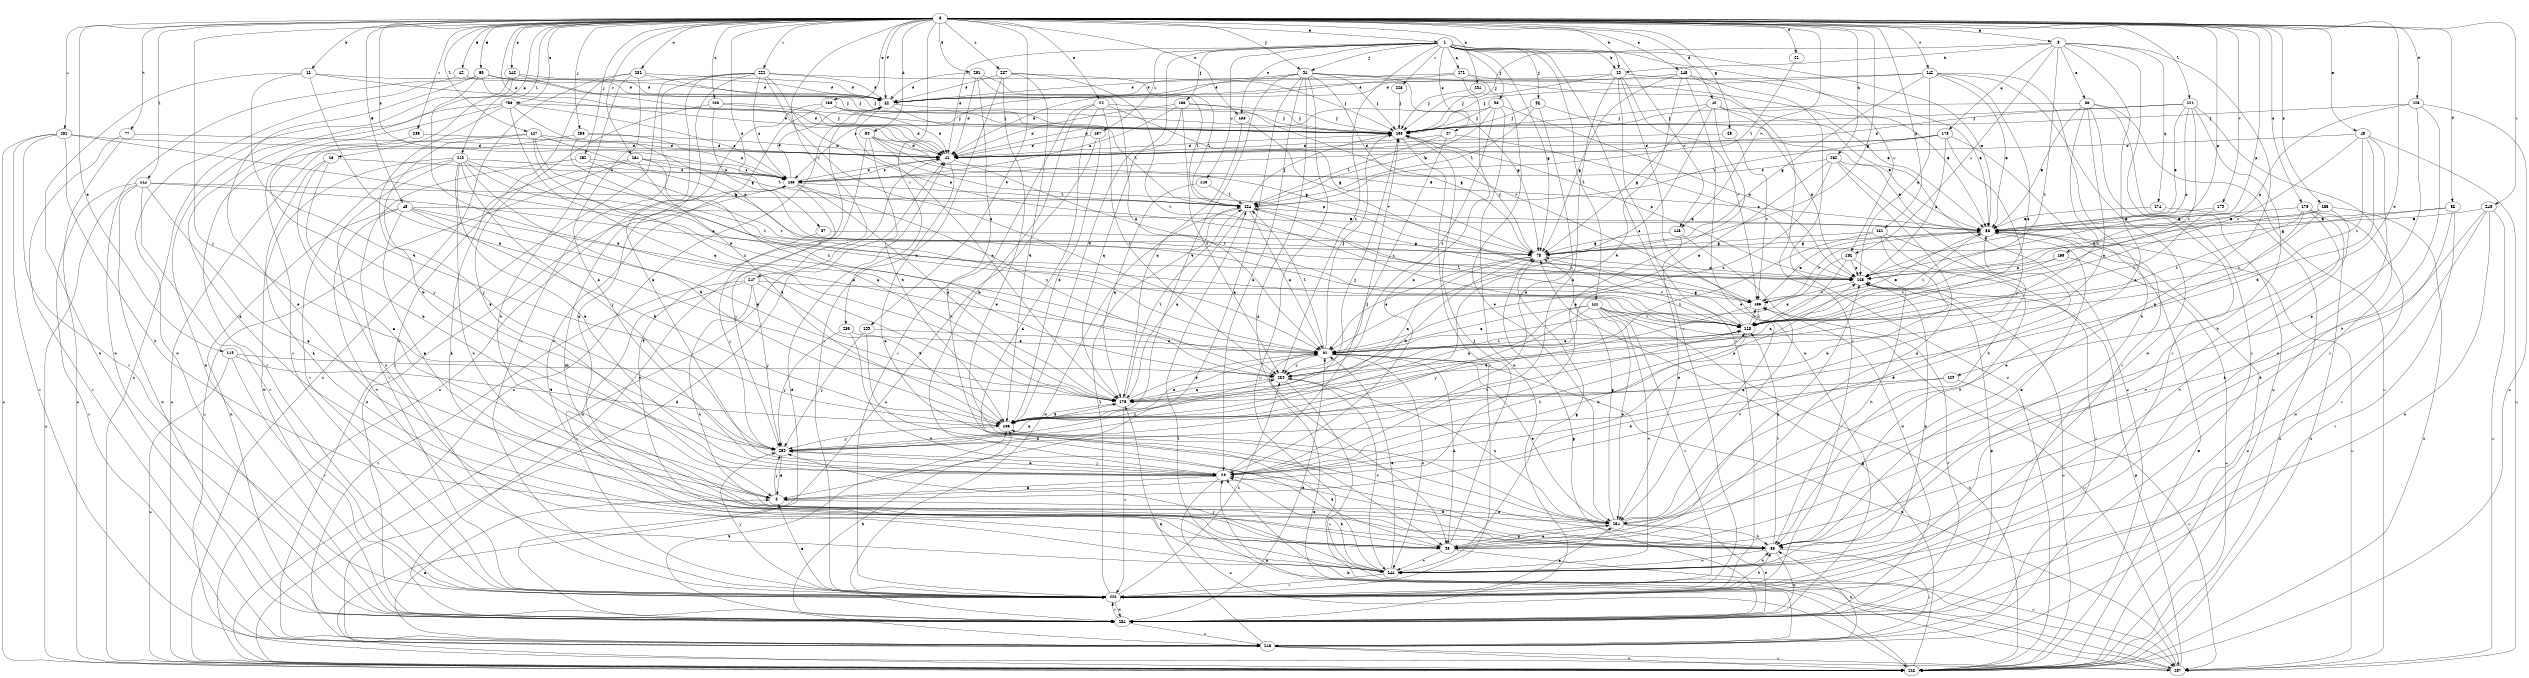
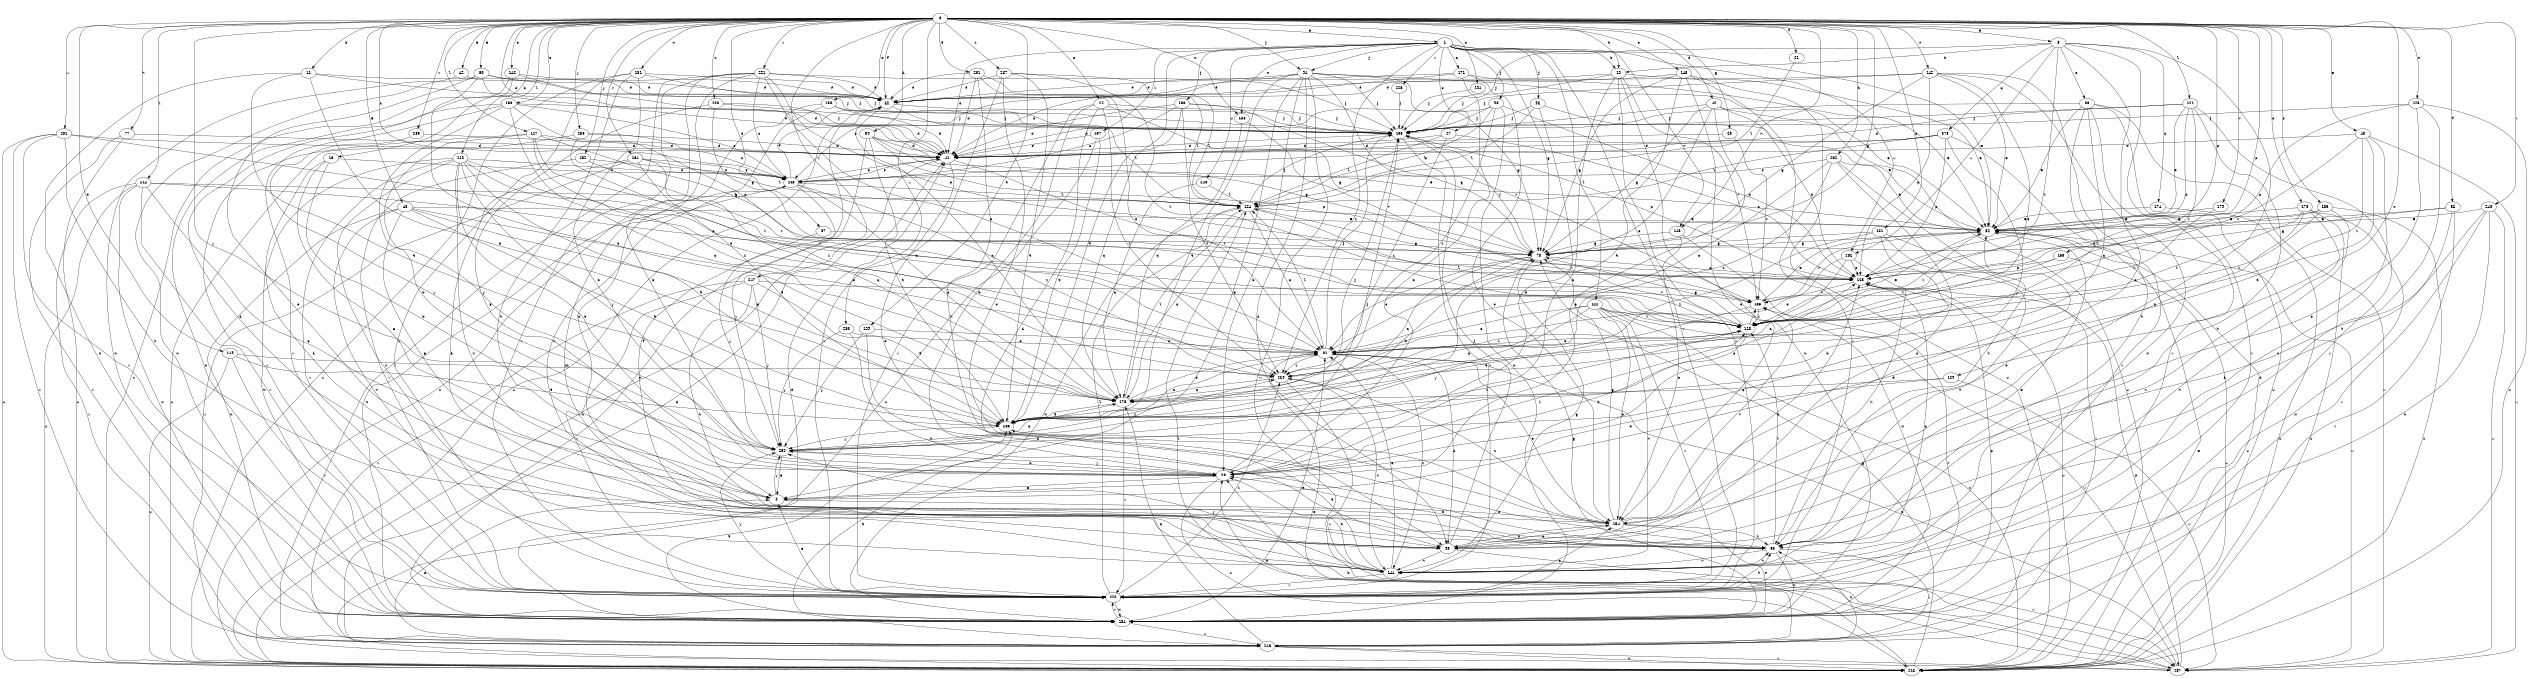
node "753": label "753" -> "153"
node "173": label "173" -> "373"
node "58": label "58" -> "52"
